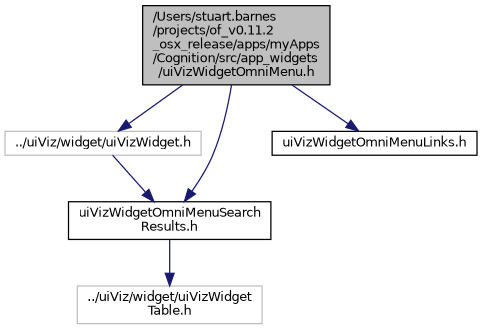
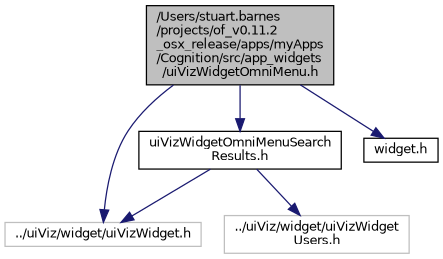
node "uiVizWidgetOmniMenuLinks.h": label "uiVizWidgetOmniMenuLinks.h" -> "widget.h"
edge "../uiViz/widget/uiVizWidget.h" -> "uiVizWidgetOmniMenuSearch Results.h": reversed
node "../uiViz/widget/uiVizWidget Table.h": label "../uiViz/widget/uiVizWidget Table.h" -> "../uiViz/widget/uiVizWidget Users.h"
